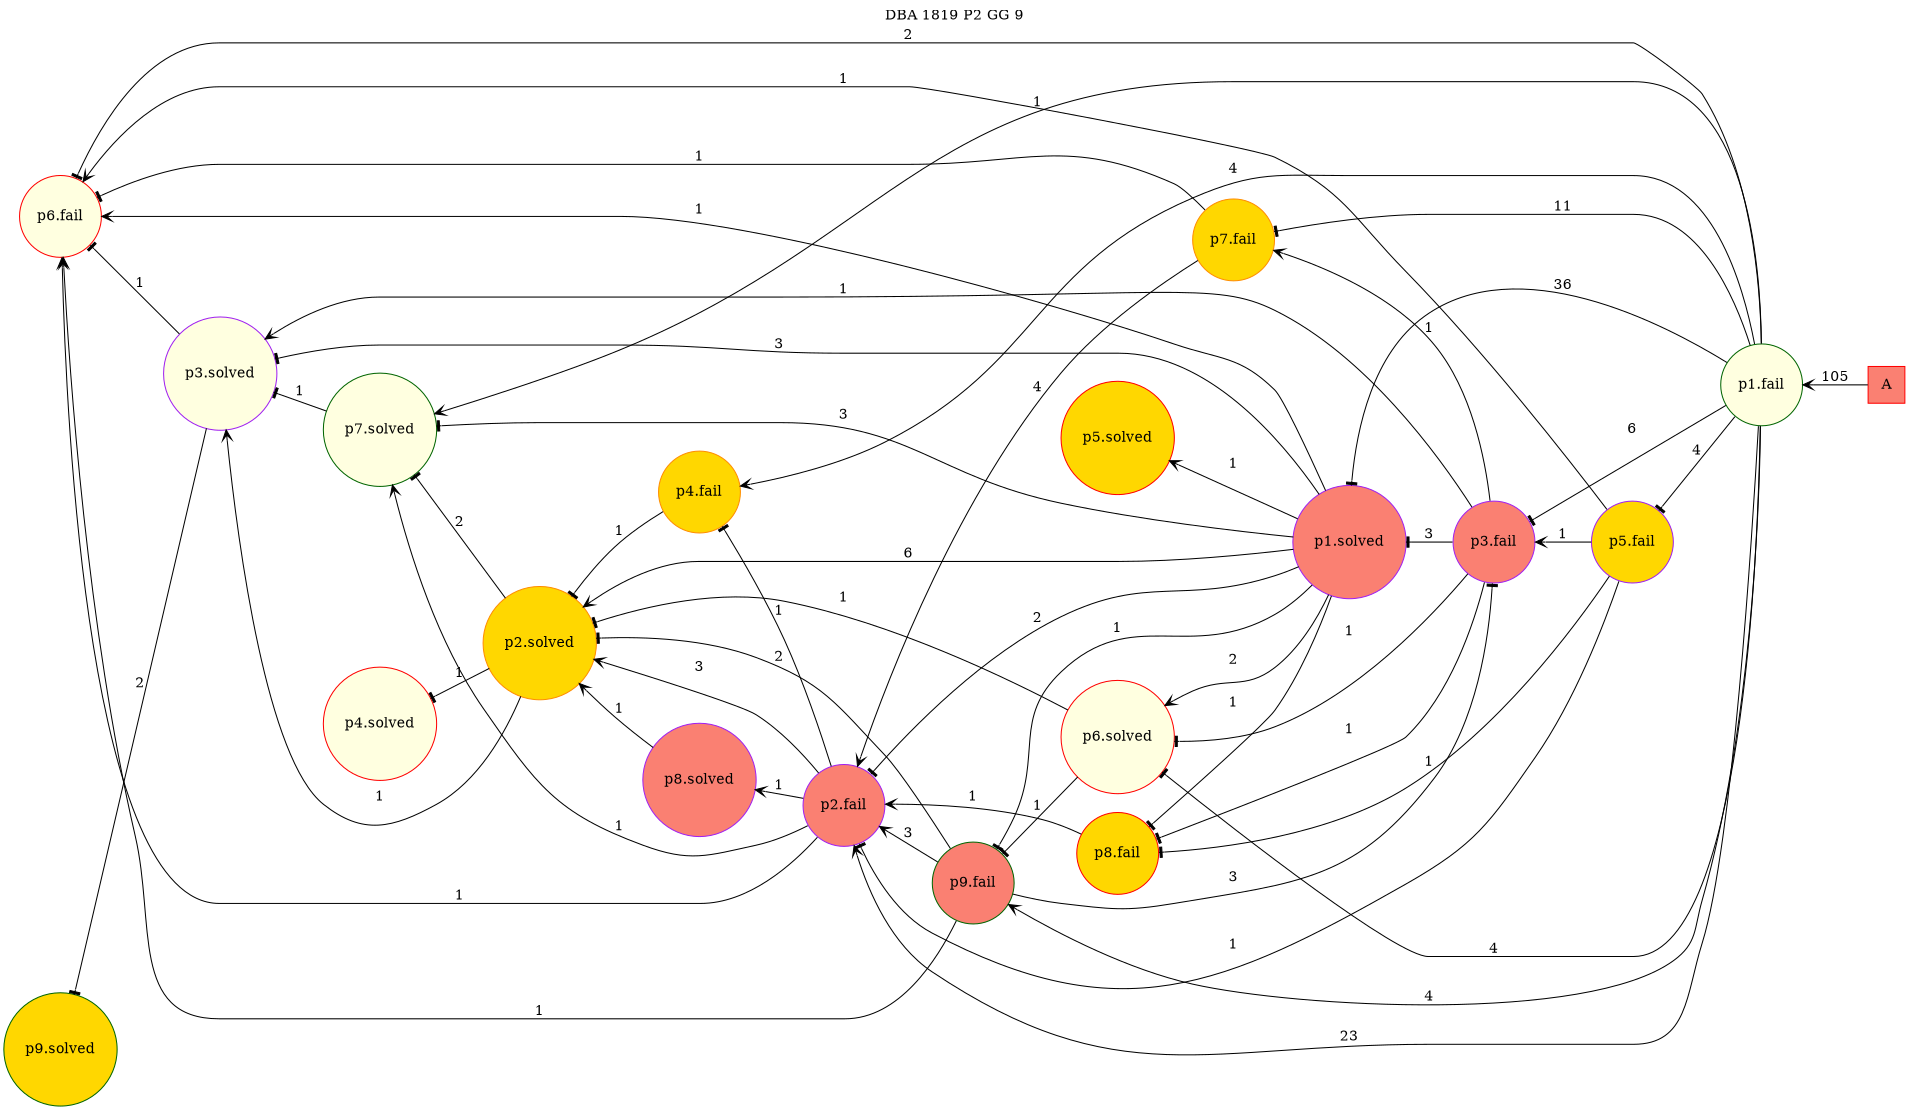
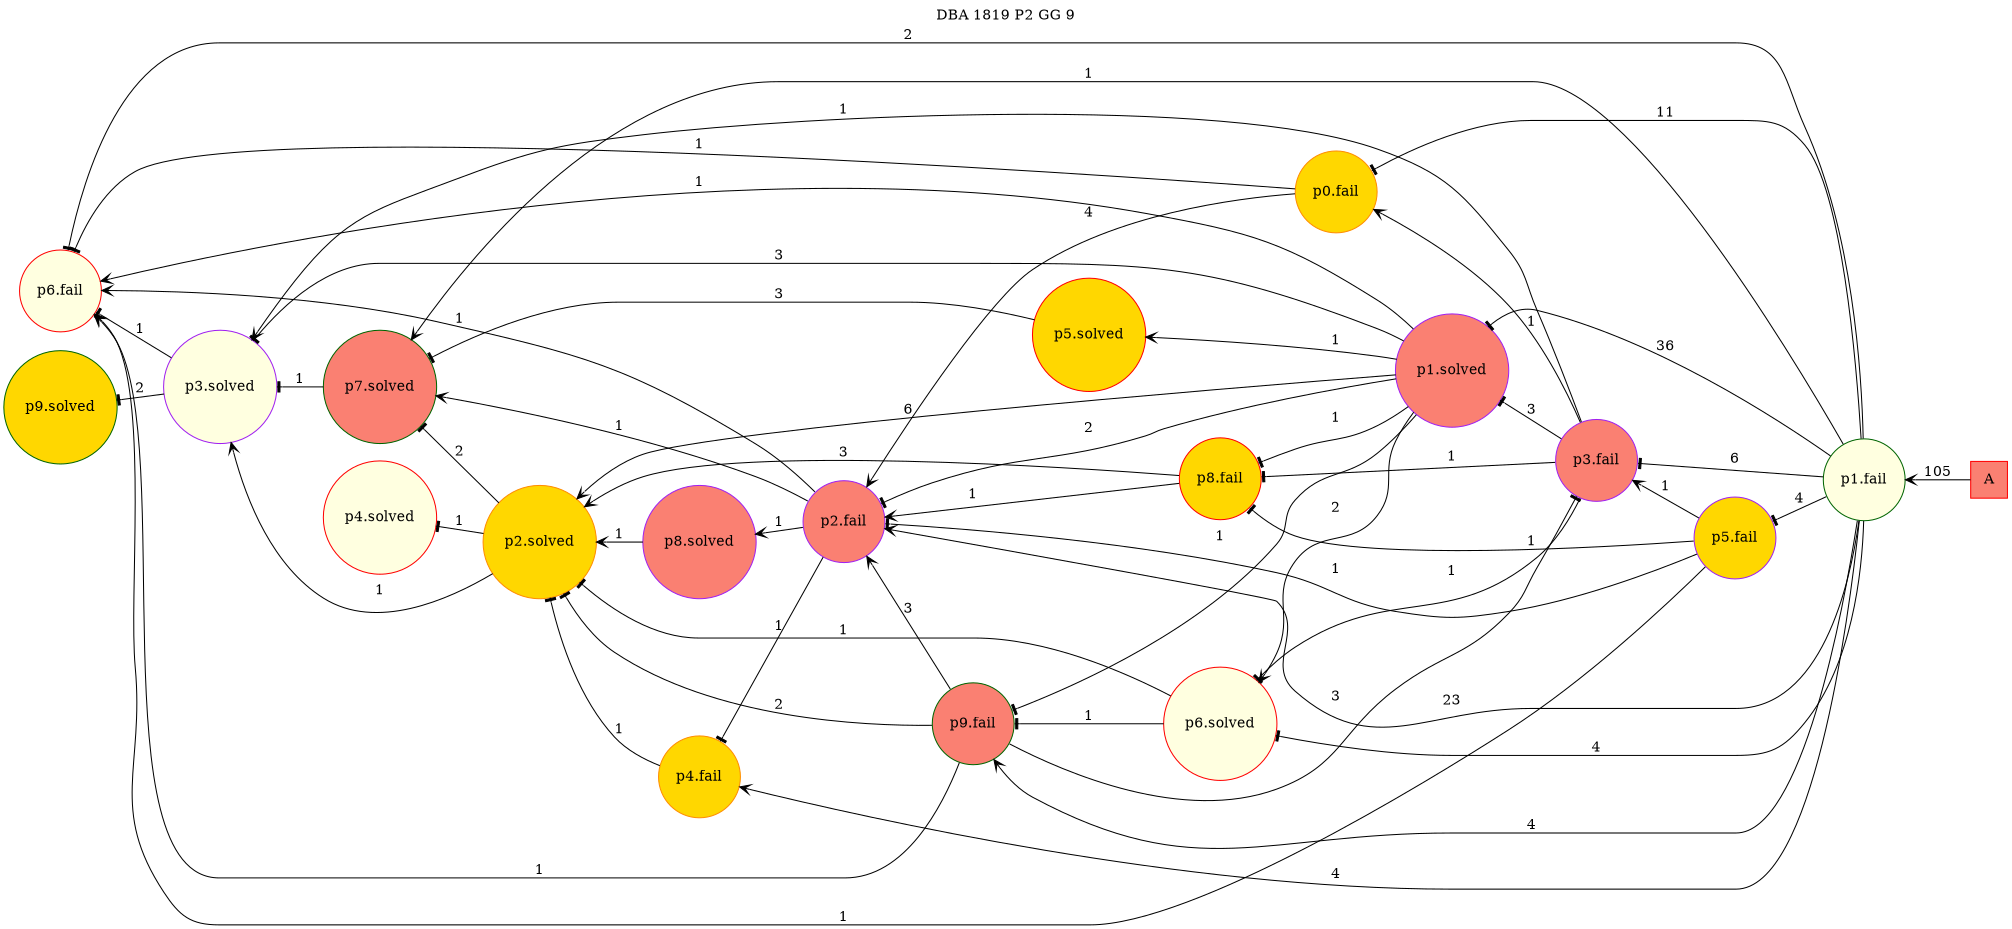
node "p7.fail": label "p7.fail" -> "p0.fail"
node "p7.solved": fillcolor lightyellow -> salmon
edge "p1.solved" -> "p7.solved": now "p5.solved" -> "p7.solved"
edge "p2.fail" -> "p2.solved": now "p8.fail" -> "p2.solved"
